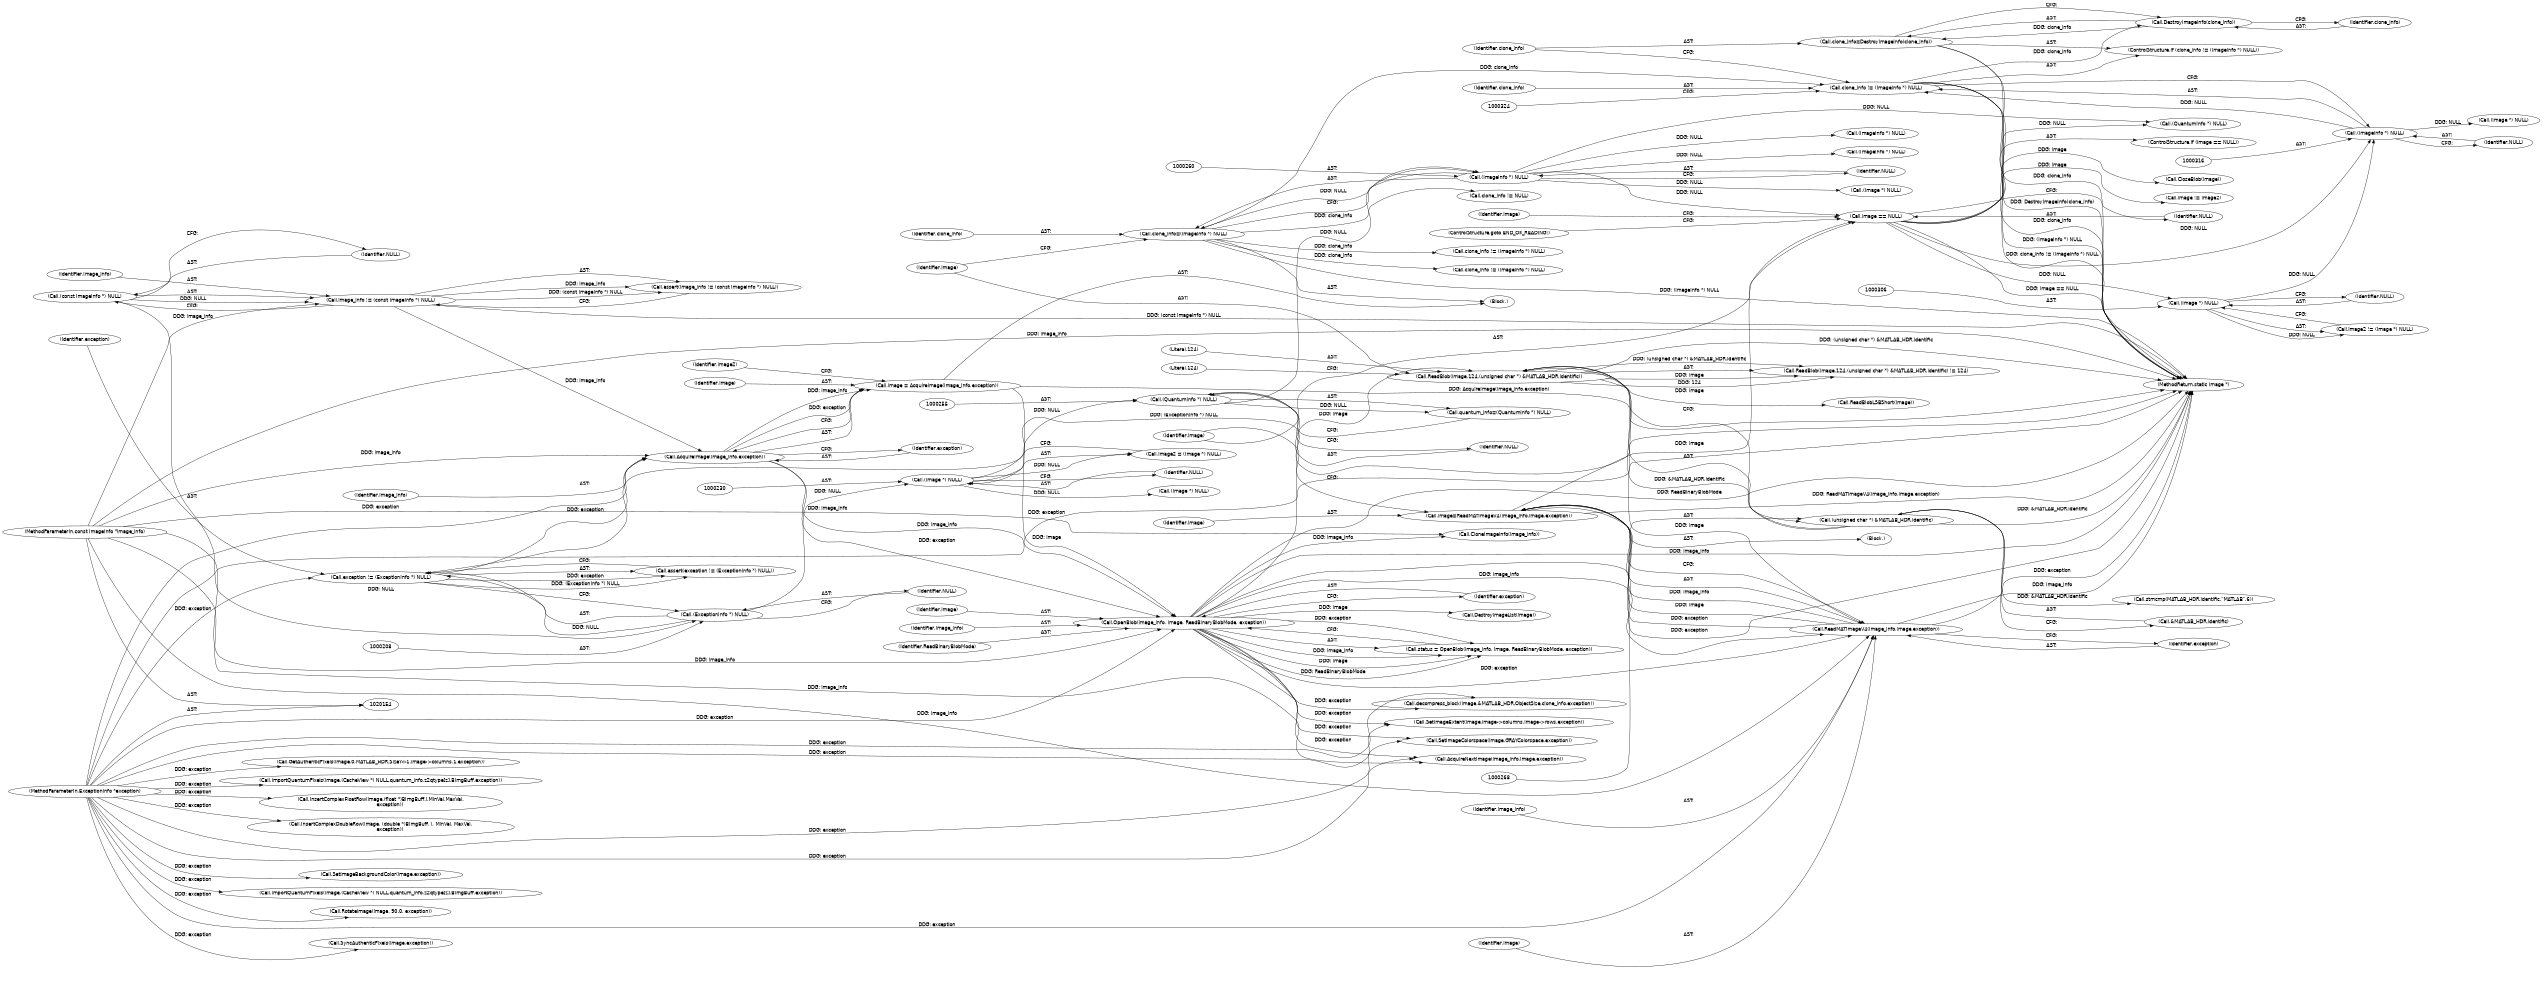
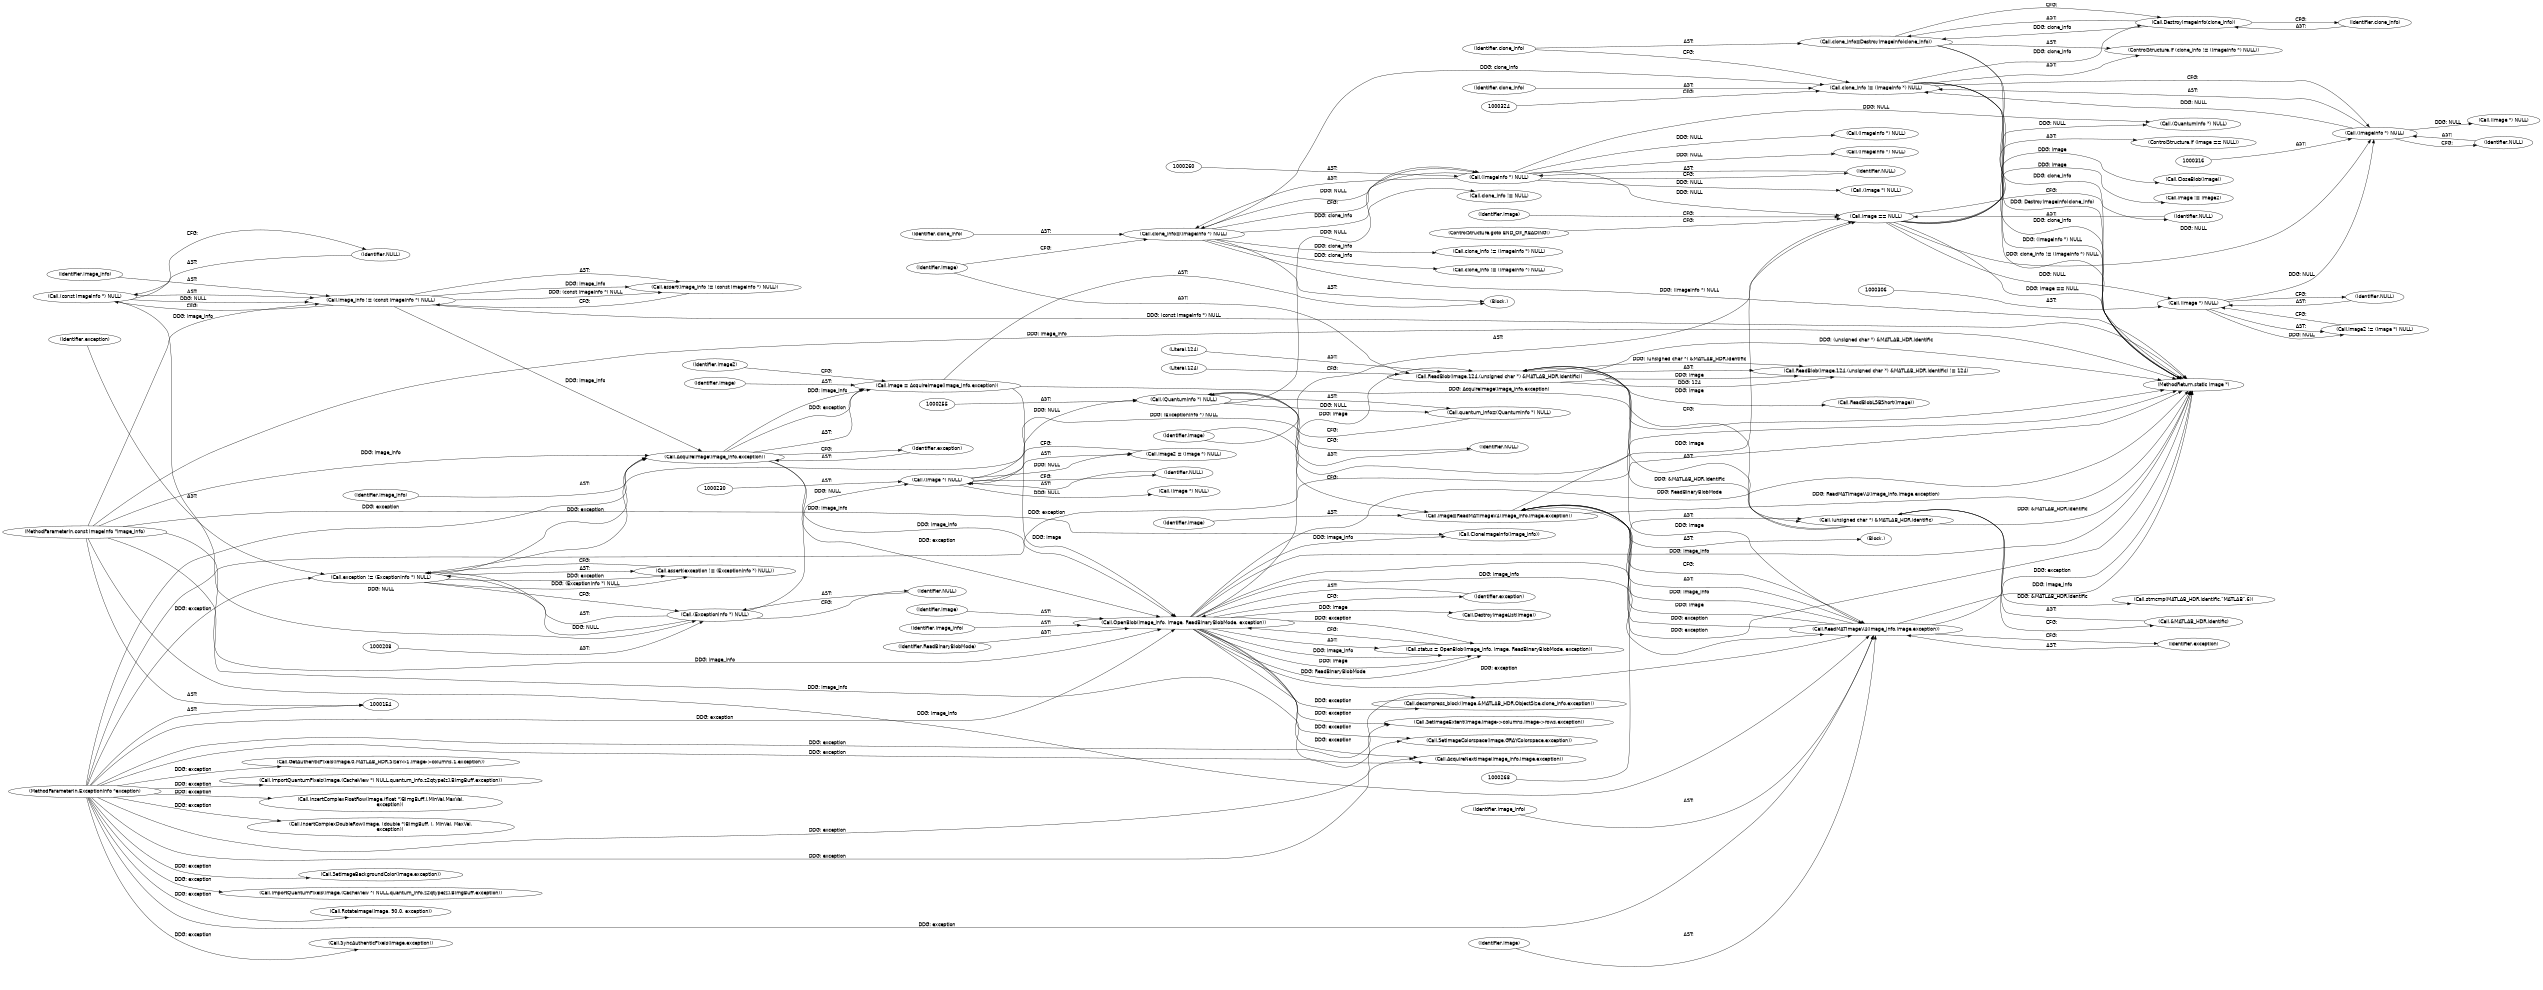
edge "(Call,image = AcquireImage(image_info,exception))" -> "(Call,AcquireImage(image_info,exception))": removed, label "CFG:"
node "1020154": label "1020154" -> "1000154"
